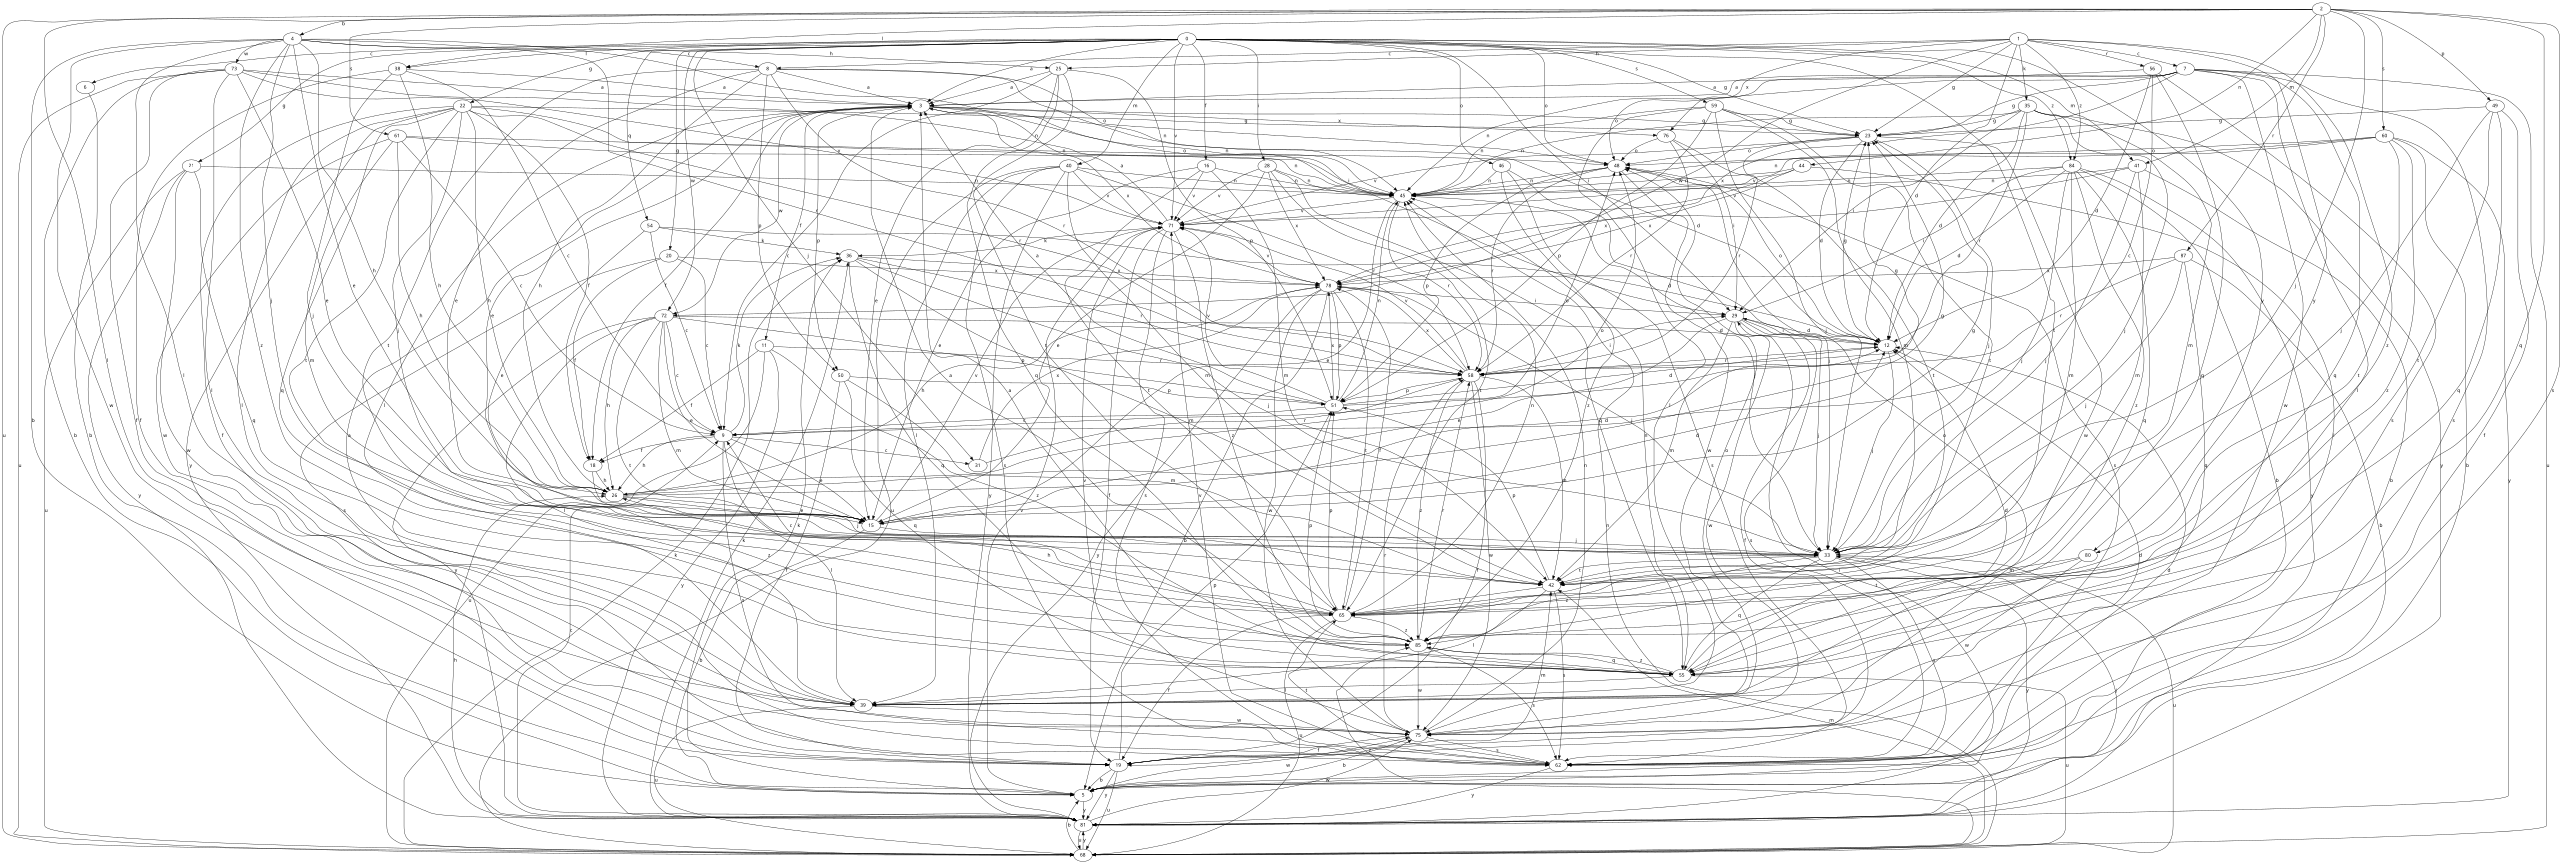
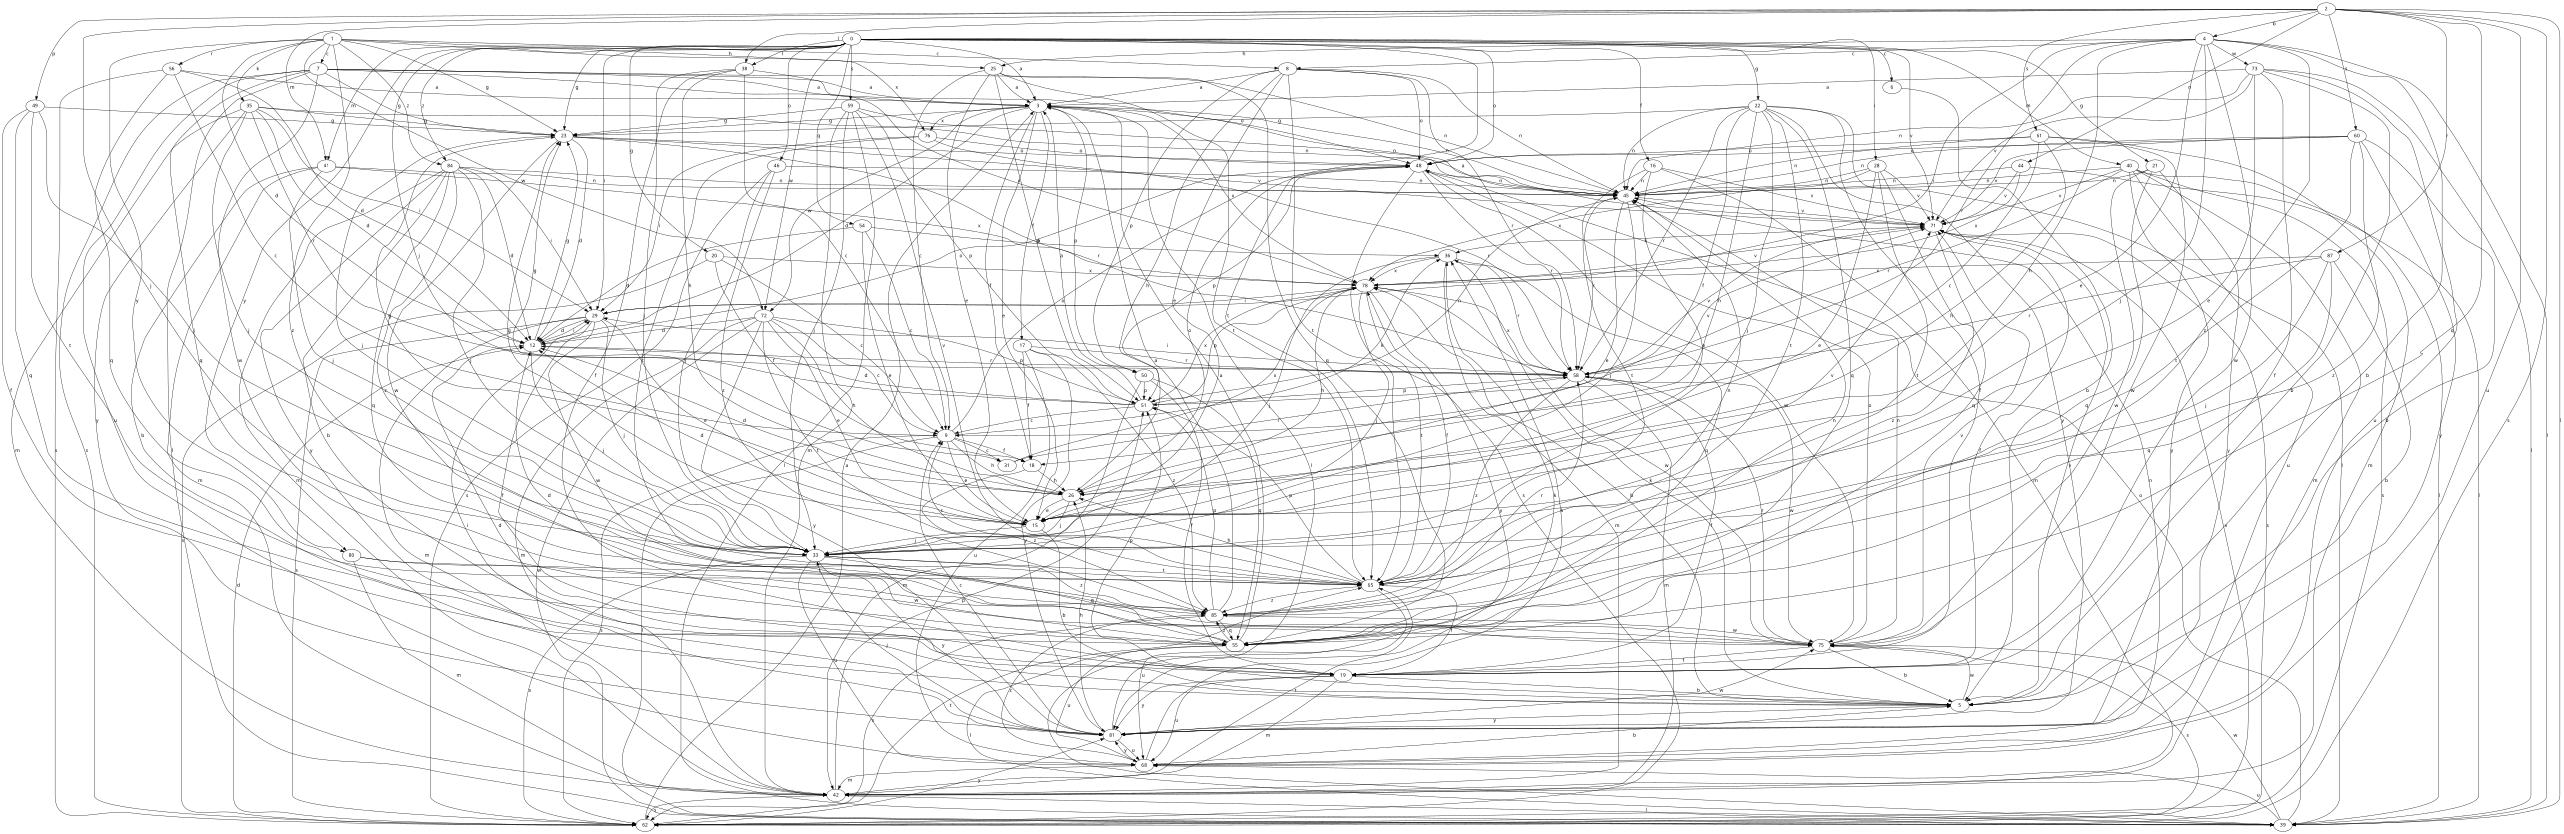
node "11": label "11" -> "17"
edge "59" -> "65": label "t" -> "v"
edge "72" -> "39": label "l" -> "w"
edge "78" -> "5": reversed
edge "33" -> "42": now "33" -> "65"
edge "21" -> "68": removed, label "u"
